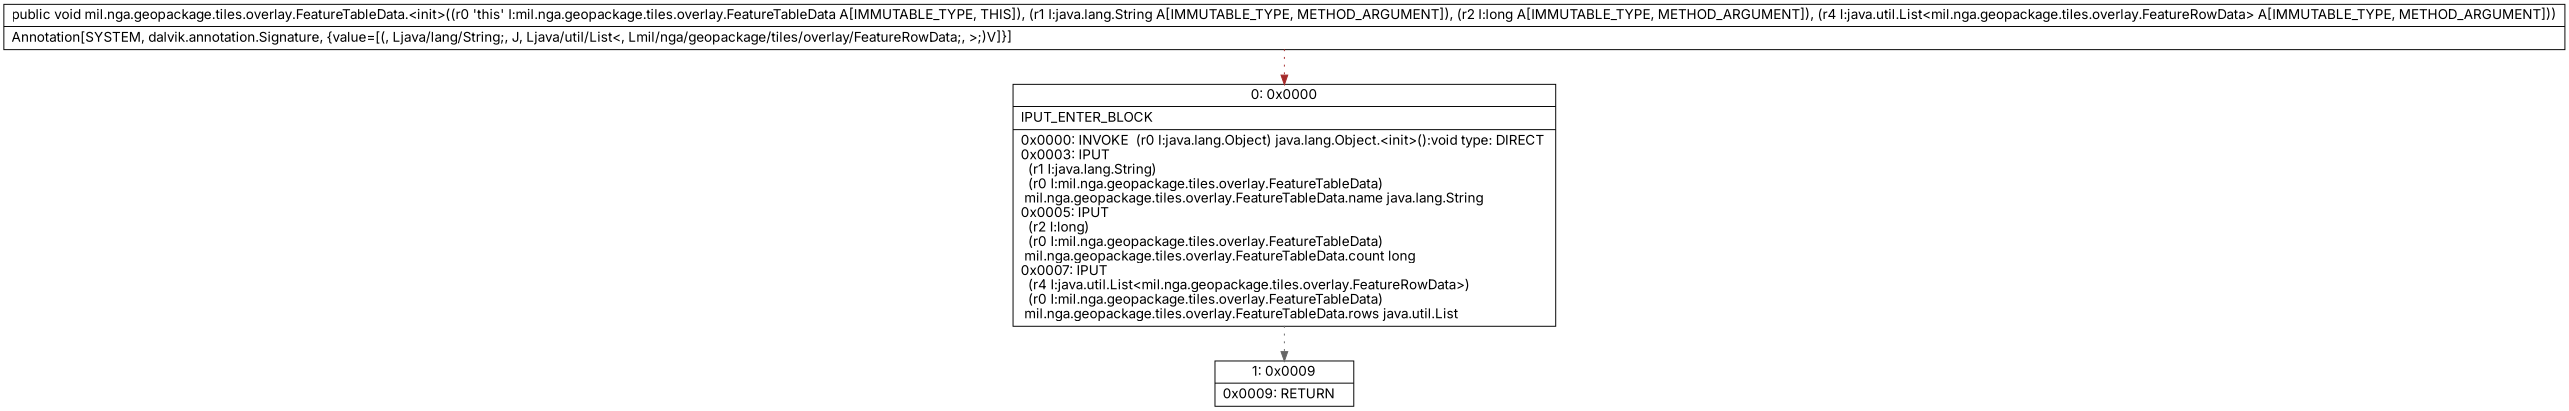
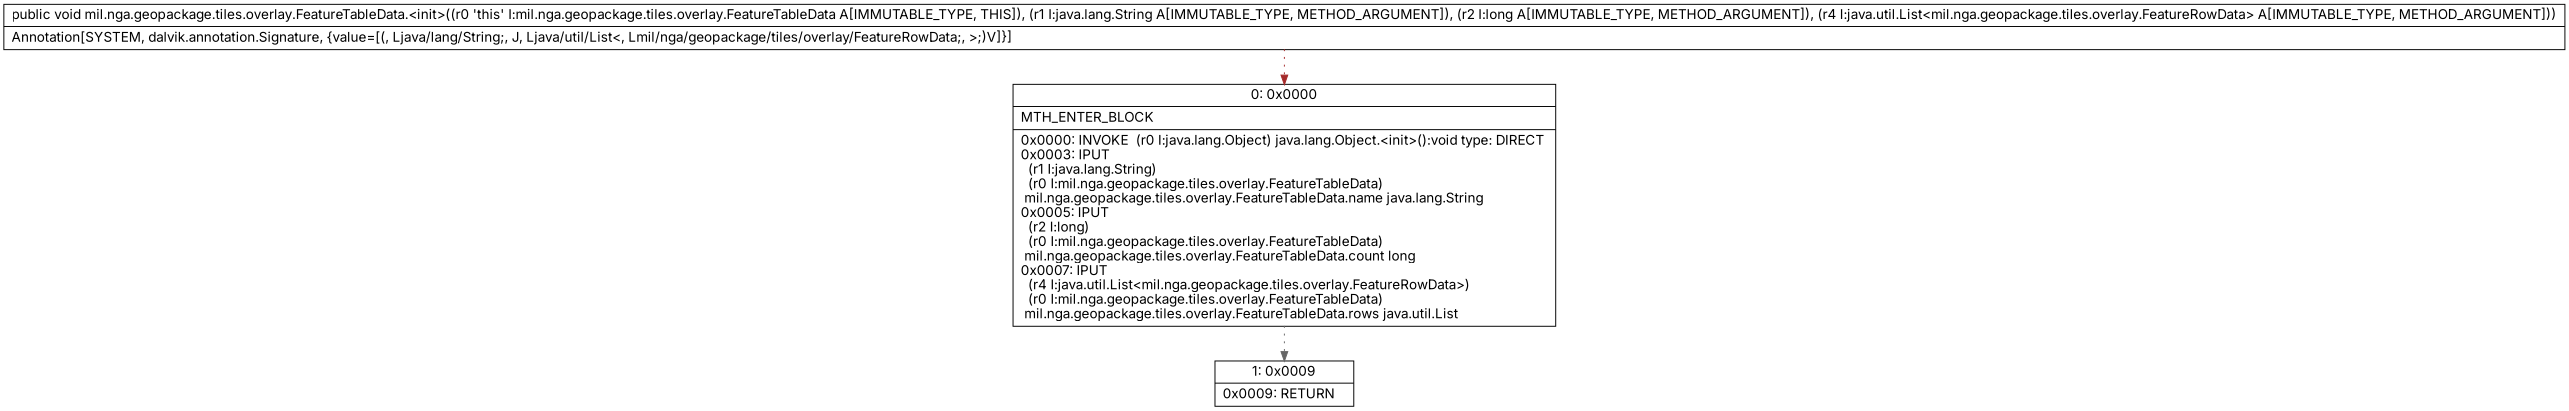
node "0: 0x0000": text "IPUT_ENTER_BLOCK" -> "MTH_ENTER_BLOCK"
